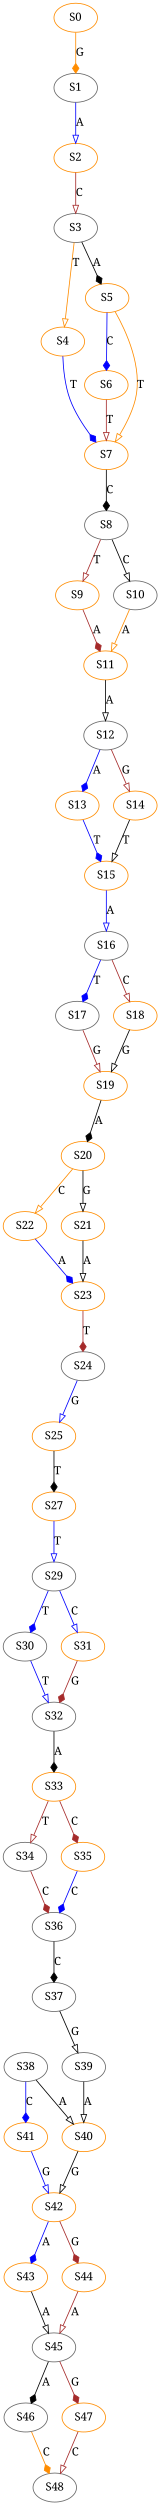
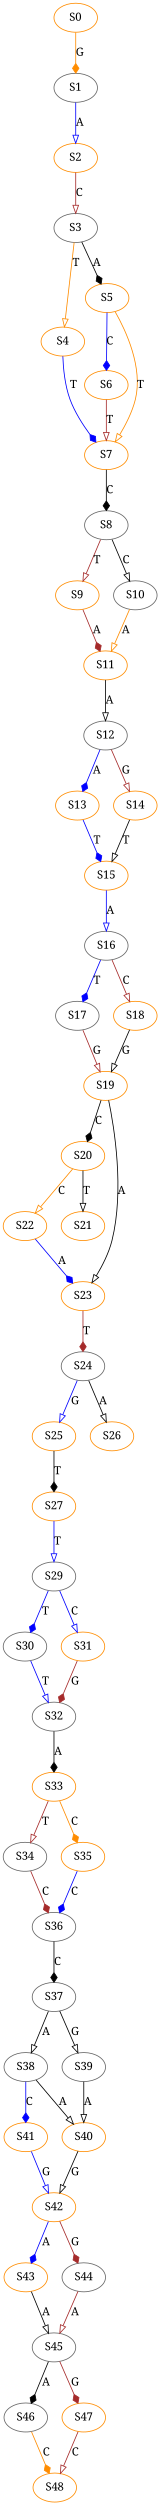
edge "S19" -> "S20": label "A" -> "C"
edge "S20" -> "S21": label "G" -> "T"
edge "S21" -> "S23": now "S19" -> "S23"
node "S26": added
edge "S33" -> "S35": color brown -> darkorange
edge "S37" -> "S38": added, label "A"
node "S44": color darkorange -> gray40
node "S48": color gray40 -> darkorange
